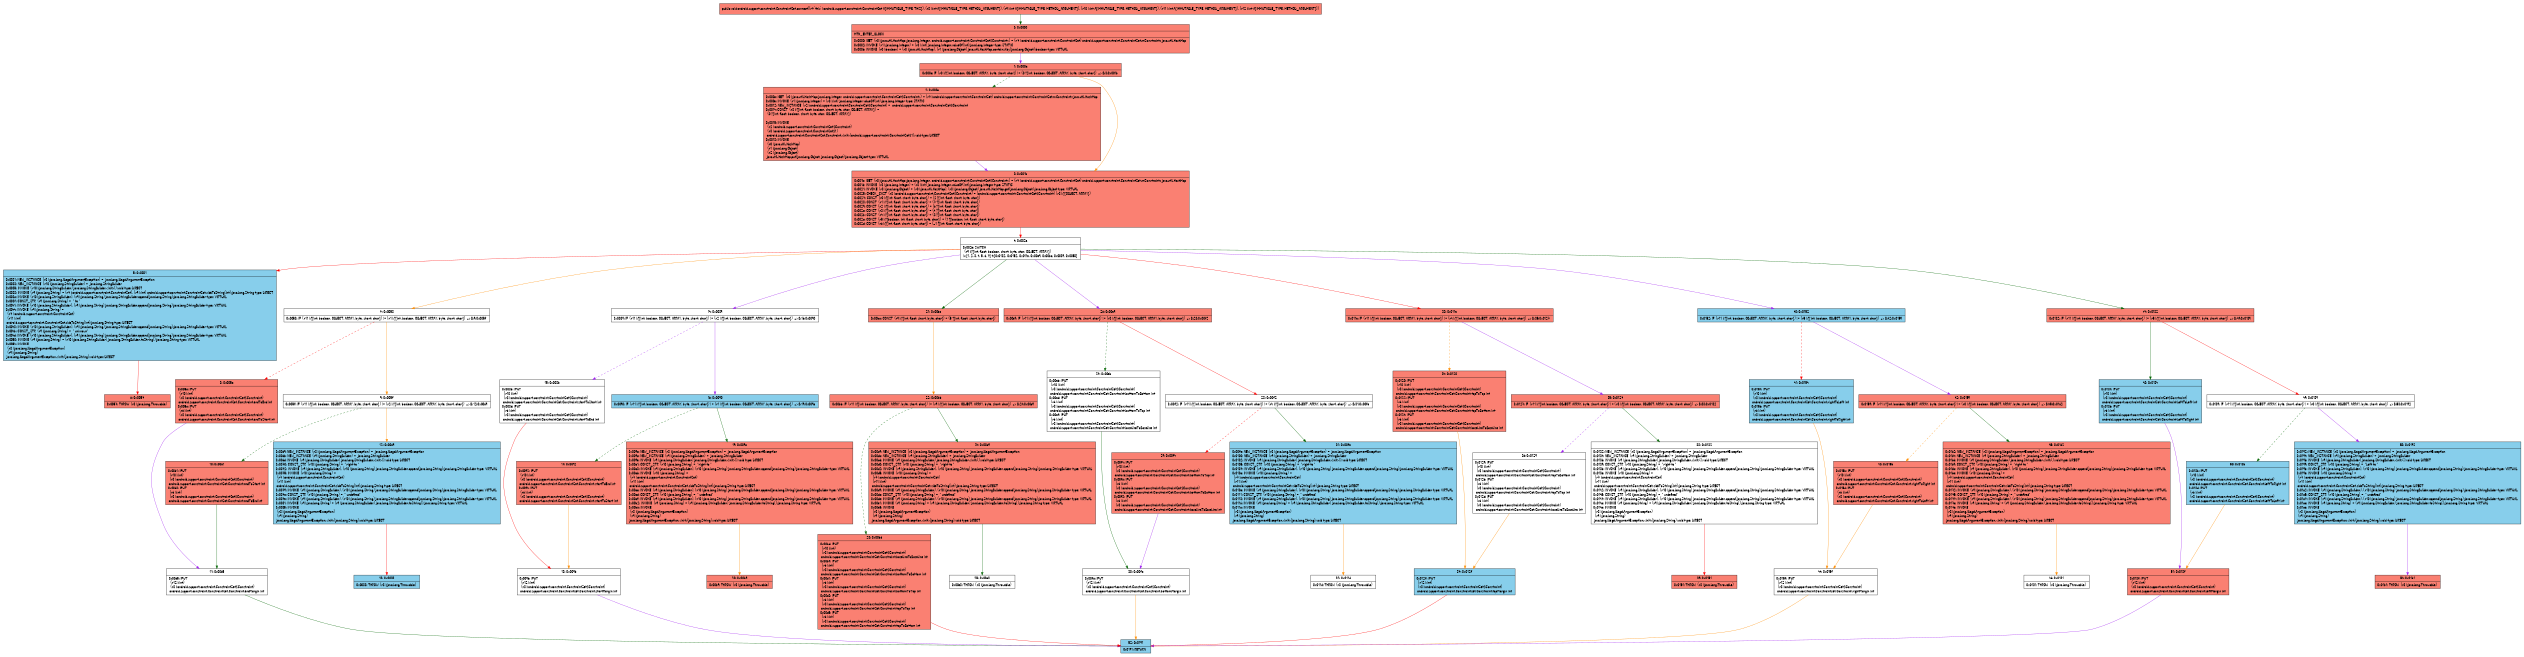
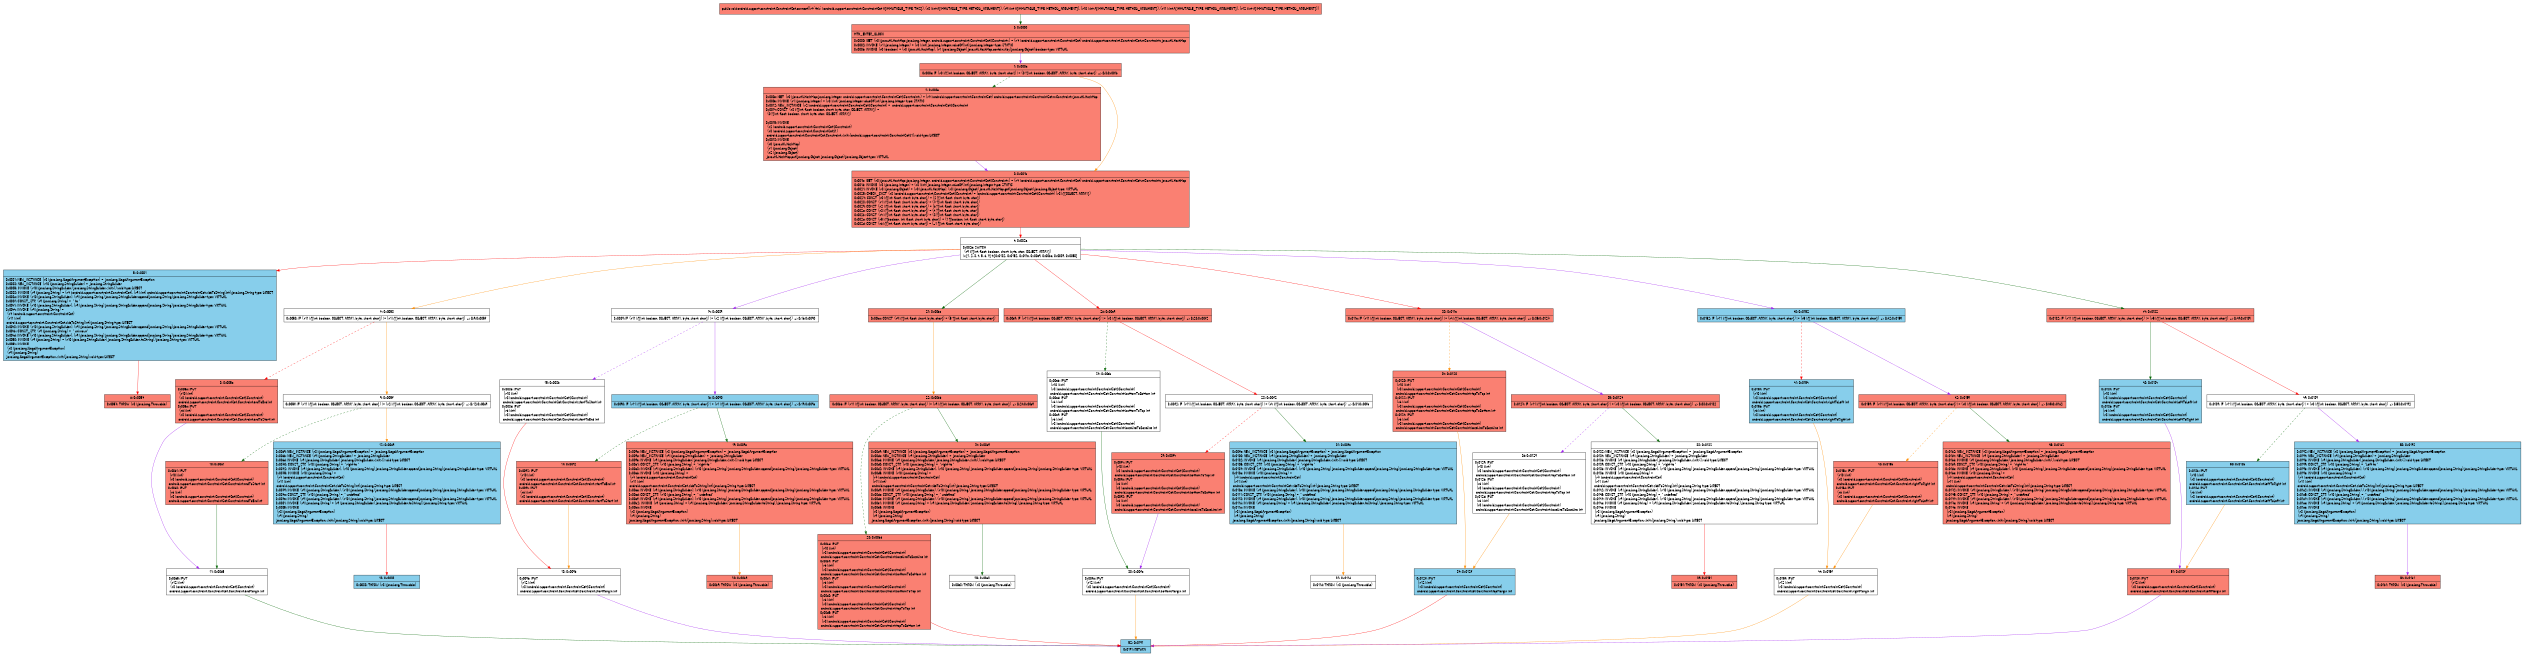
edge "4: 0x002e" -> "26: 0x00e9": color purple -> red
node "46: 0x0181": removed
